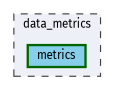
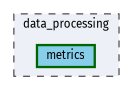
cluster "data_metrics": label "data_metrics" -> "data_processing"
